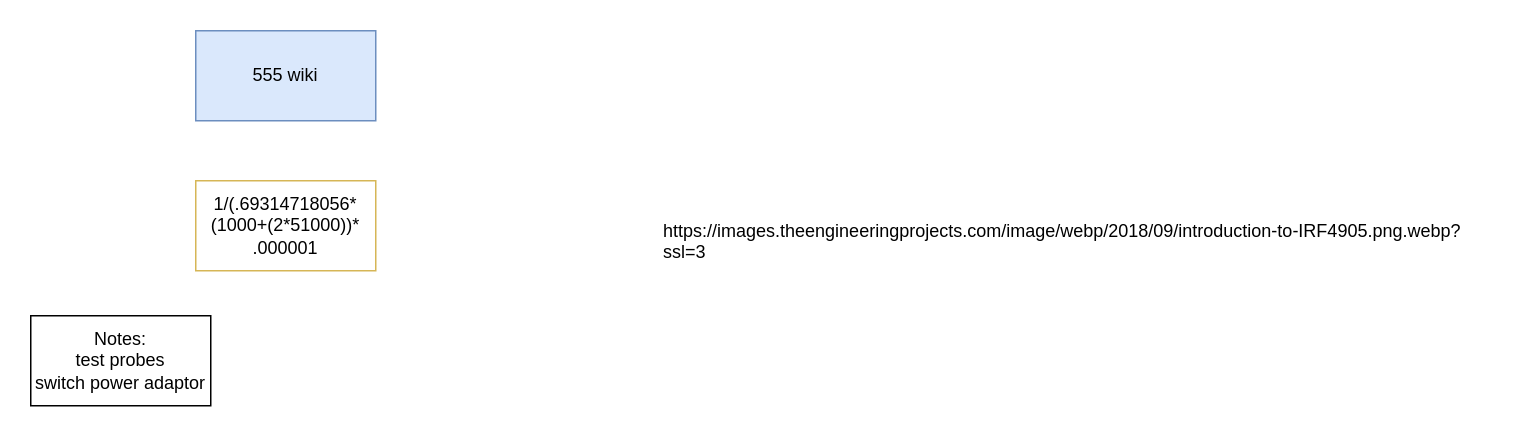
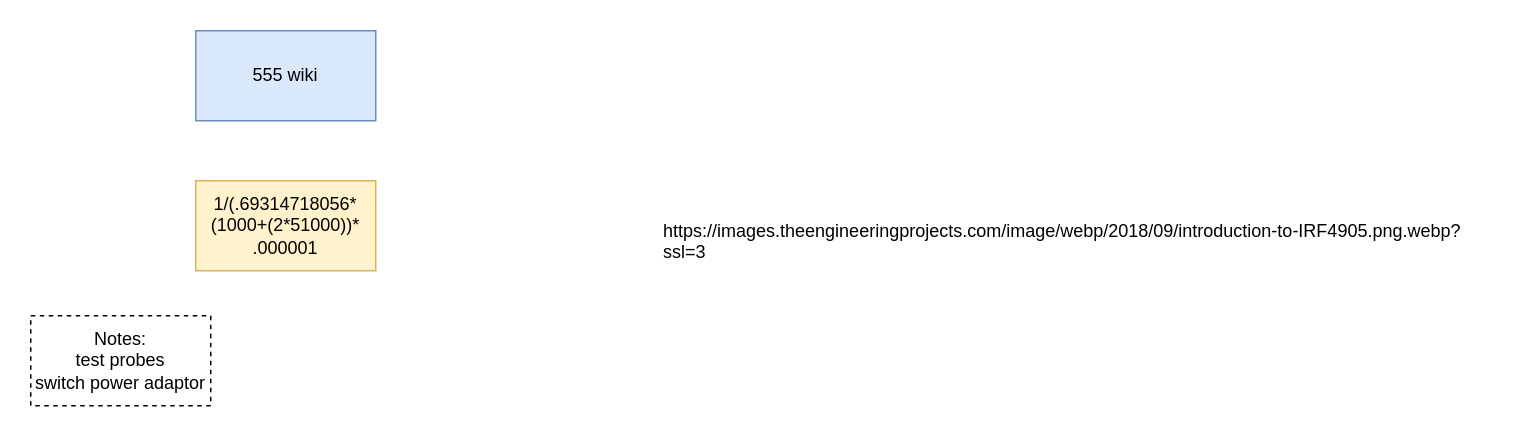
node "1/(.69314718056*(1000+(2*51000))* .000001": fillcolor #ffffff -> #fff2cc
node "Notes: test probes switch power adaptor": style solid -> dashed
